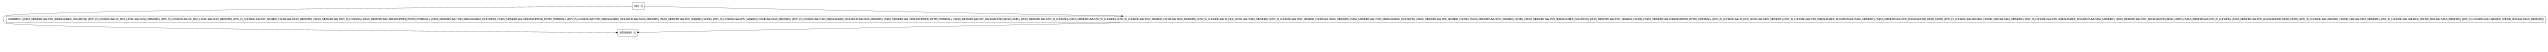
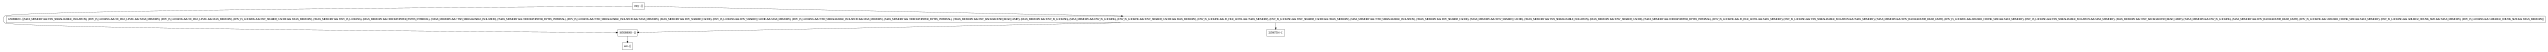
node "325667514 - []": added
node "exit - []": added
